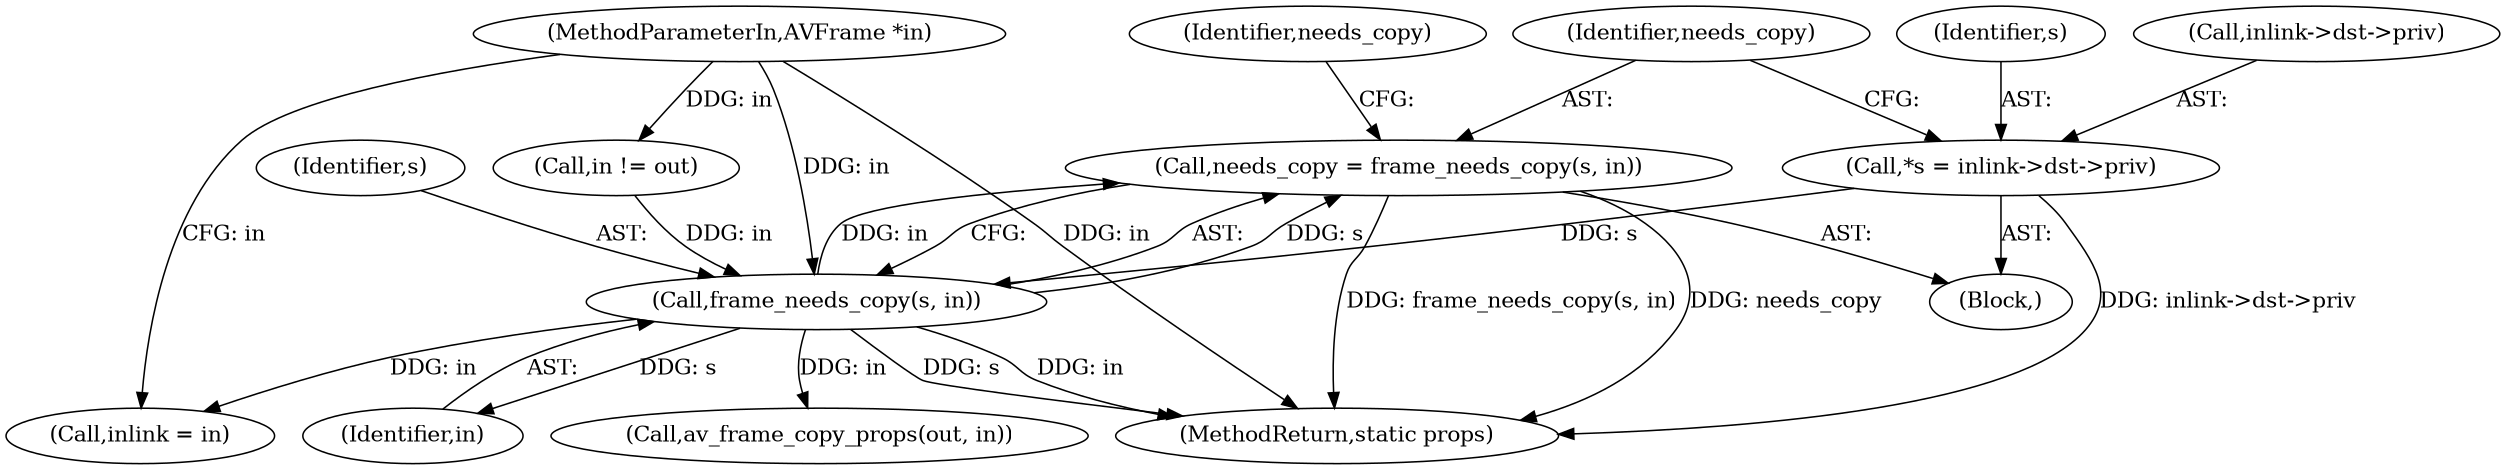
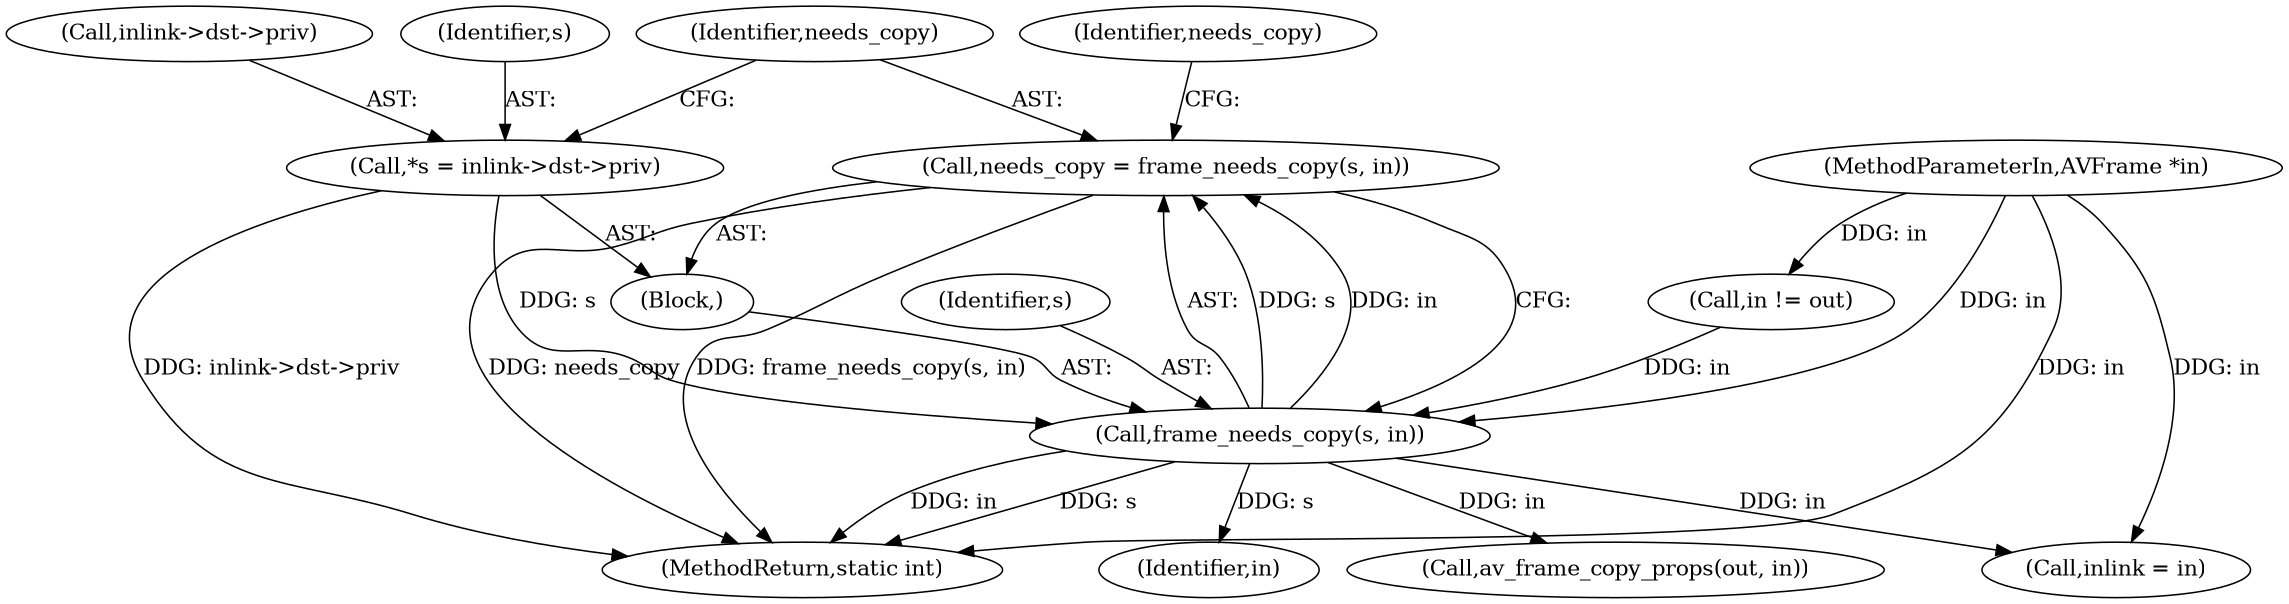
edge "(MethodParameterIn,AVFrame *in)" -> "(Call,inlink = in)": label "CFG: in" -> "DDG: in"
edge "(Identifier,in)" -> "(Call,frame_needs_copy(s, in))": now "(Block,)" -> "(Call,frame_needs_copy(s, in))"
node "(MethodReturn,static props)": label "(MethodReturn,static props)" -> "(MethodReturn,static int)"
